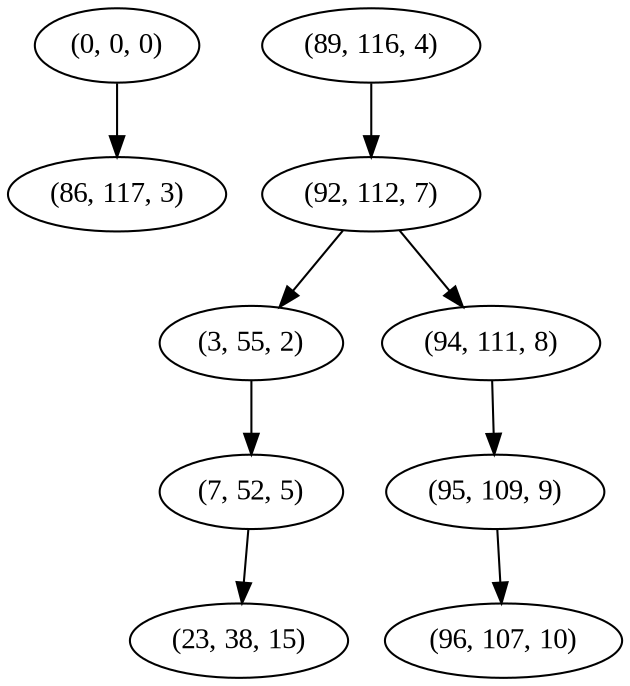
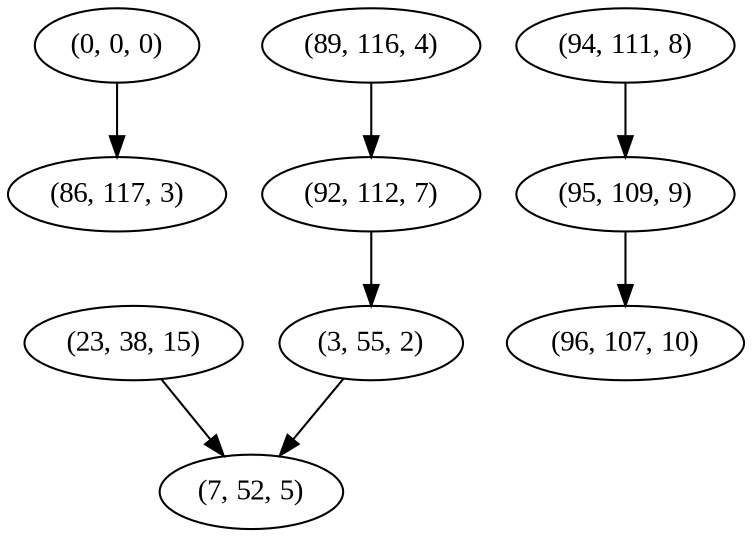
edge "(92, 112, 7)" -> "(94, 111, 8)": removed
edge "(7, 52, 5)" -> "(23, 38, 15)": reversed
